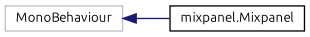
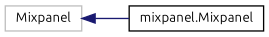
node "MonoBehaviour": label "MonoBehaviour" -> "Mixpanel"
